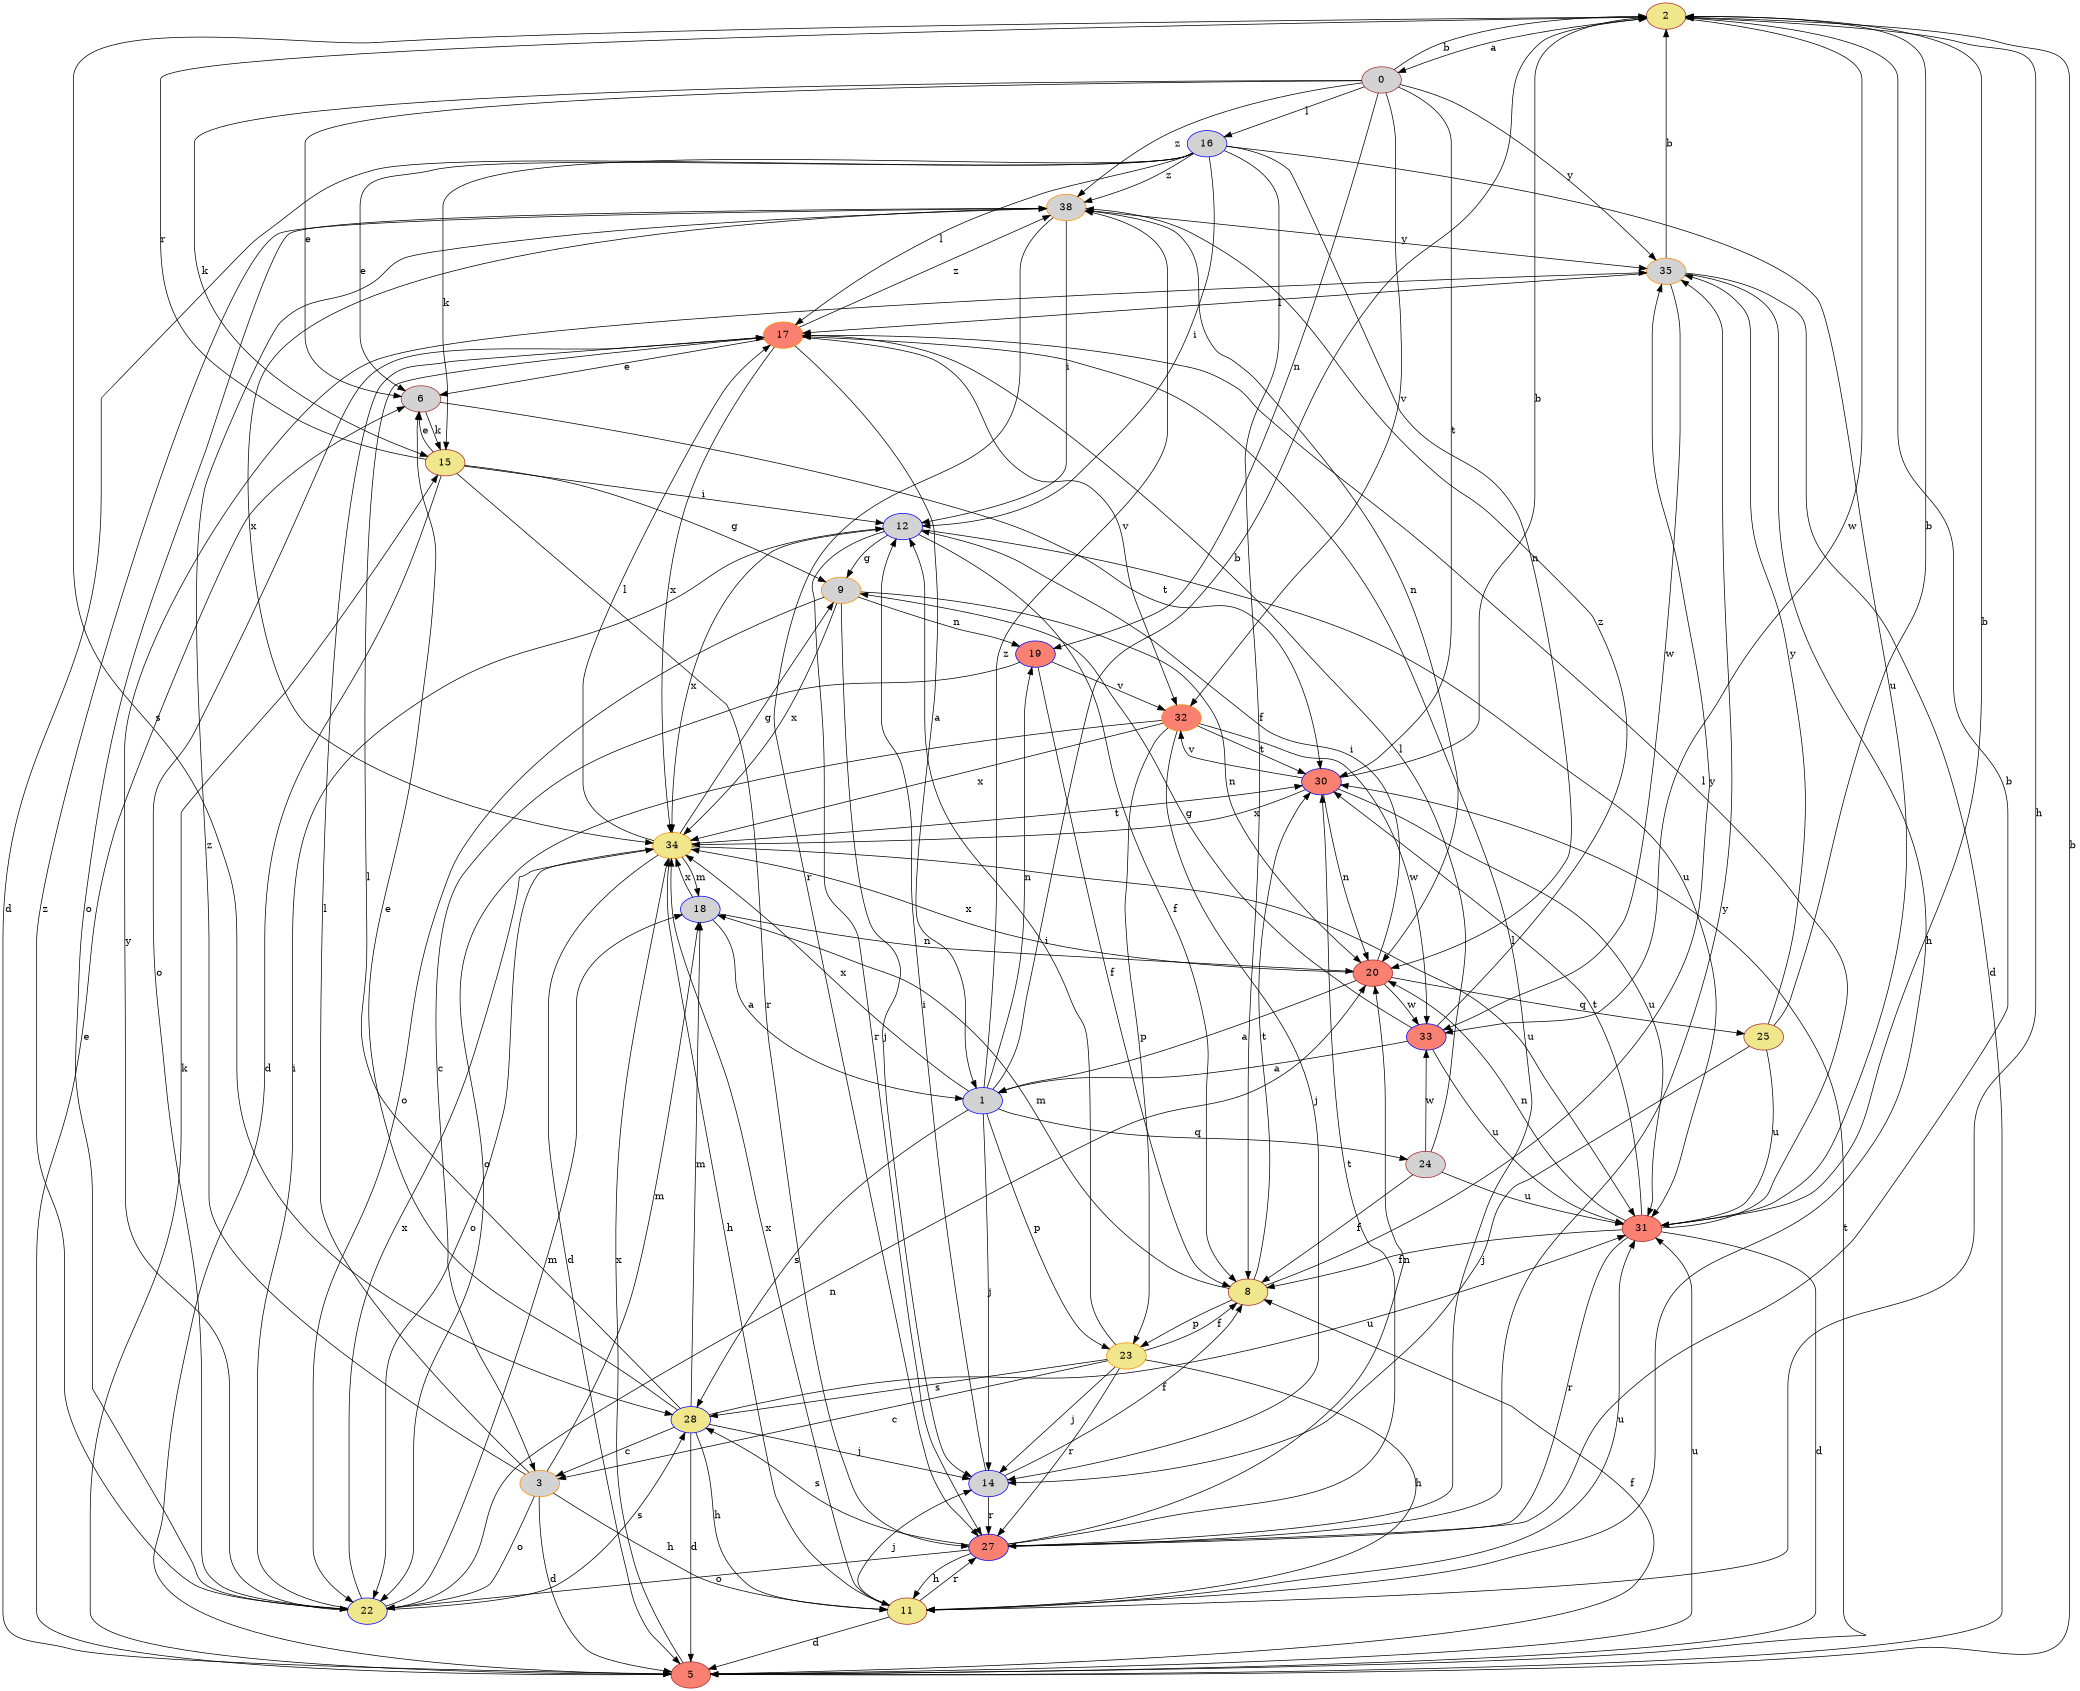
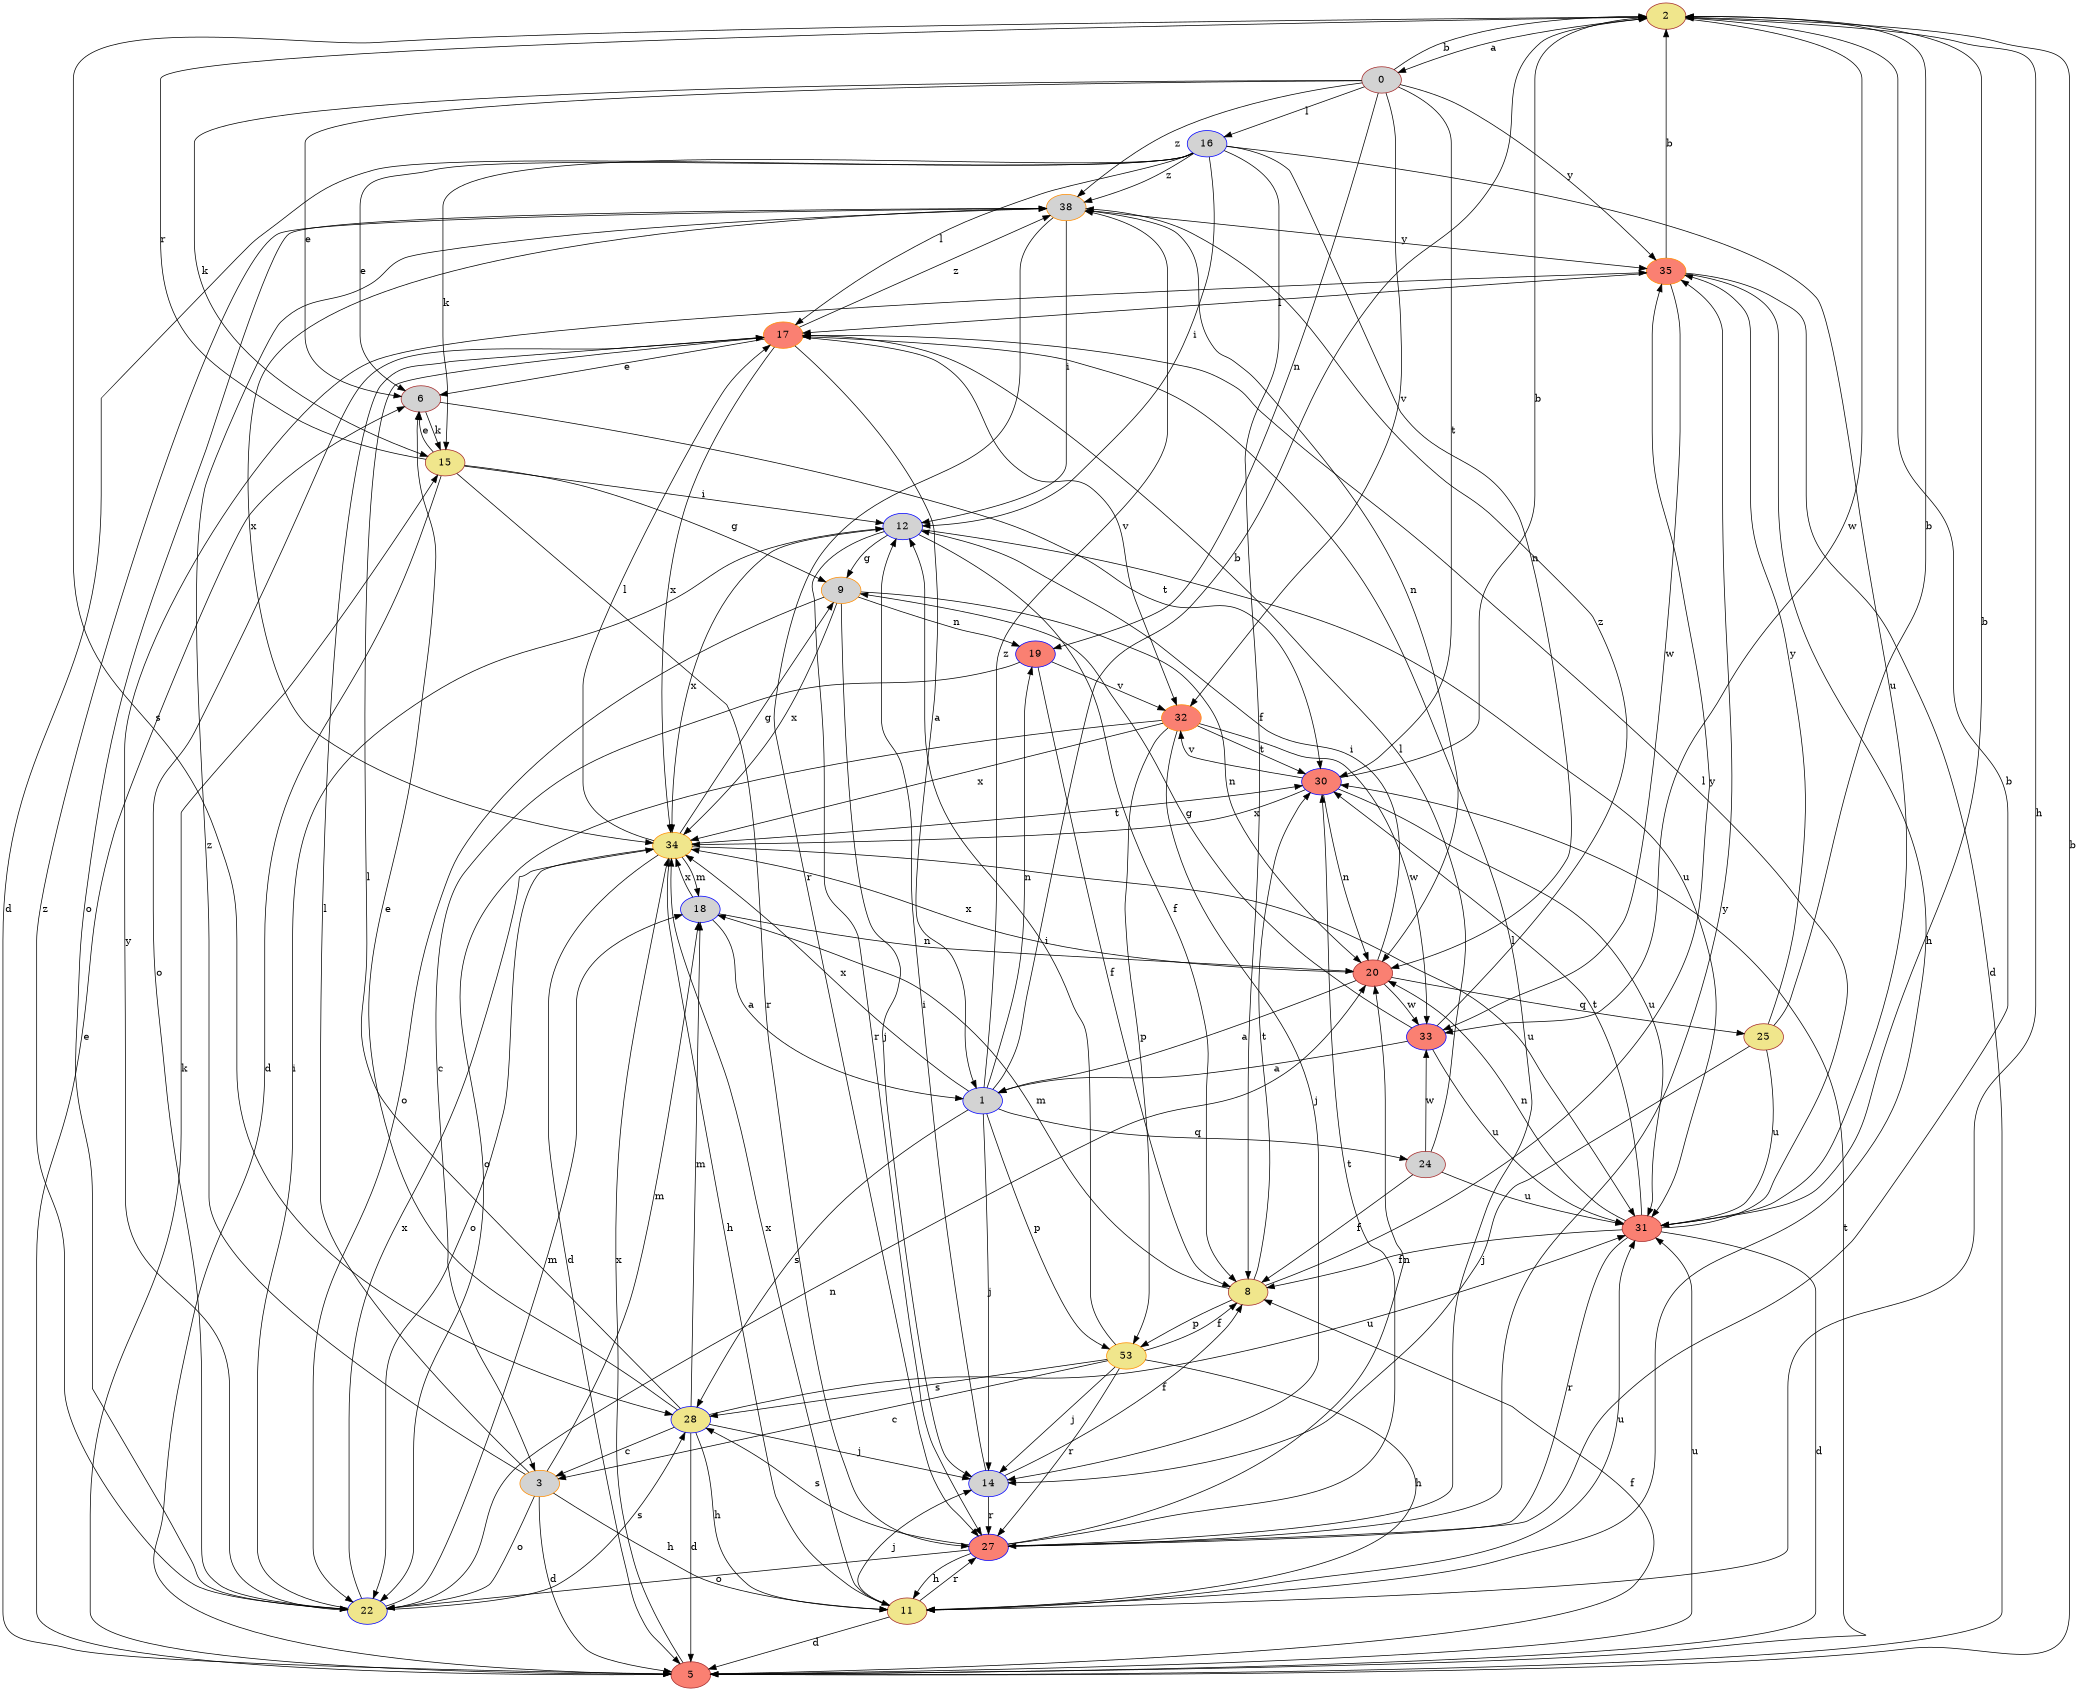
node "35": fillcolor lightgrey -> salmon
node "23": label "23" -> "53"
